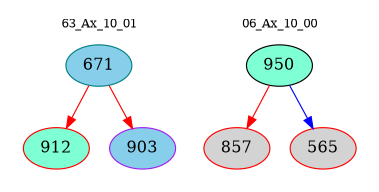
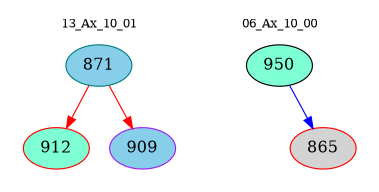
cluster "63_Ax_10_01": label "63_Ax_10_01" -> "13_Ax_10_01"
node "671": label "671" -> "871"
node "903": label "903" -> "909"
node "857": removed
node "565": label "565" -> "865"
